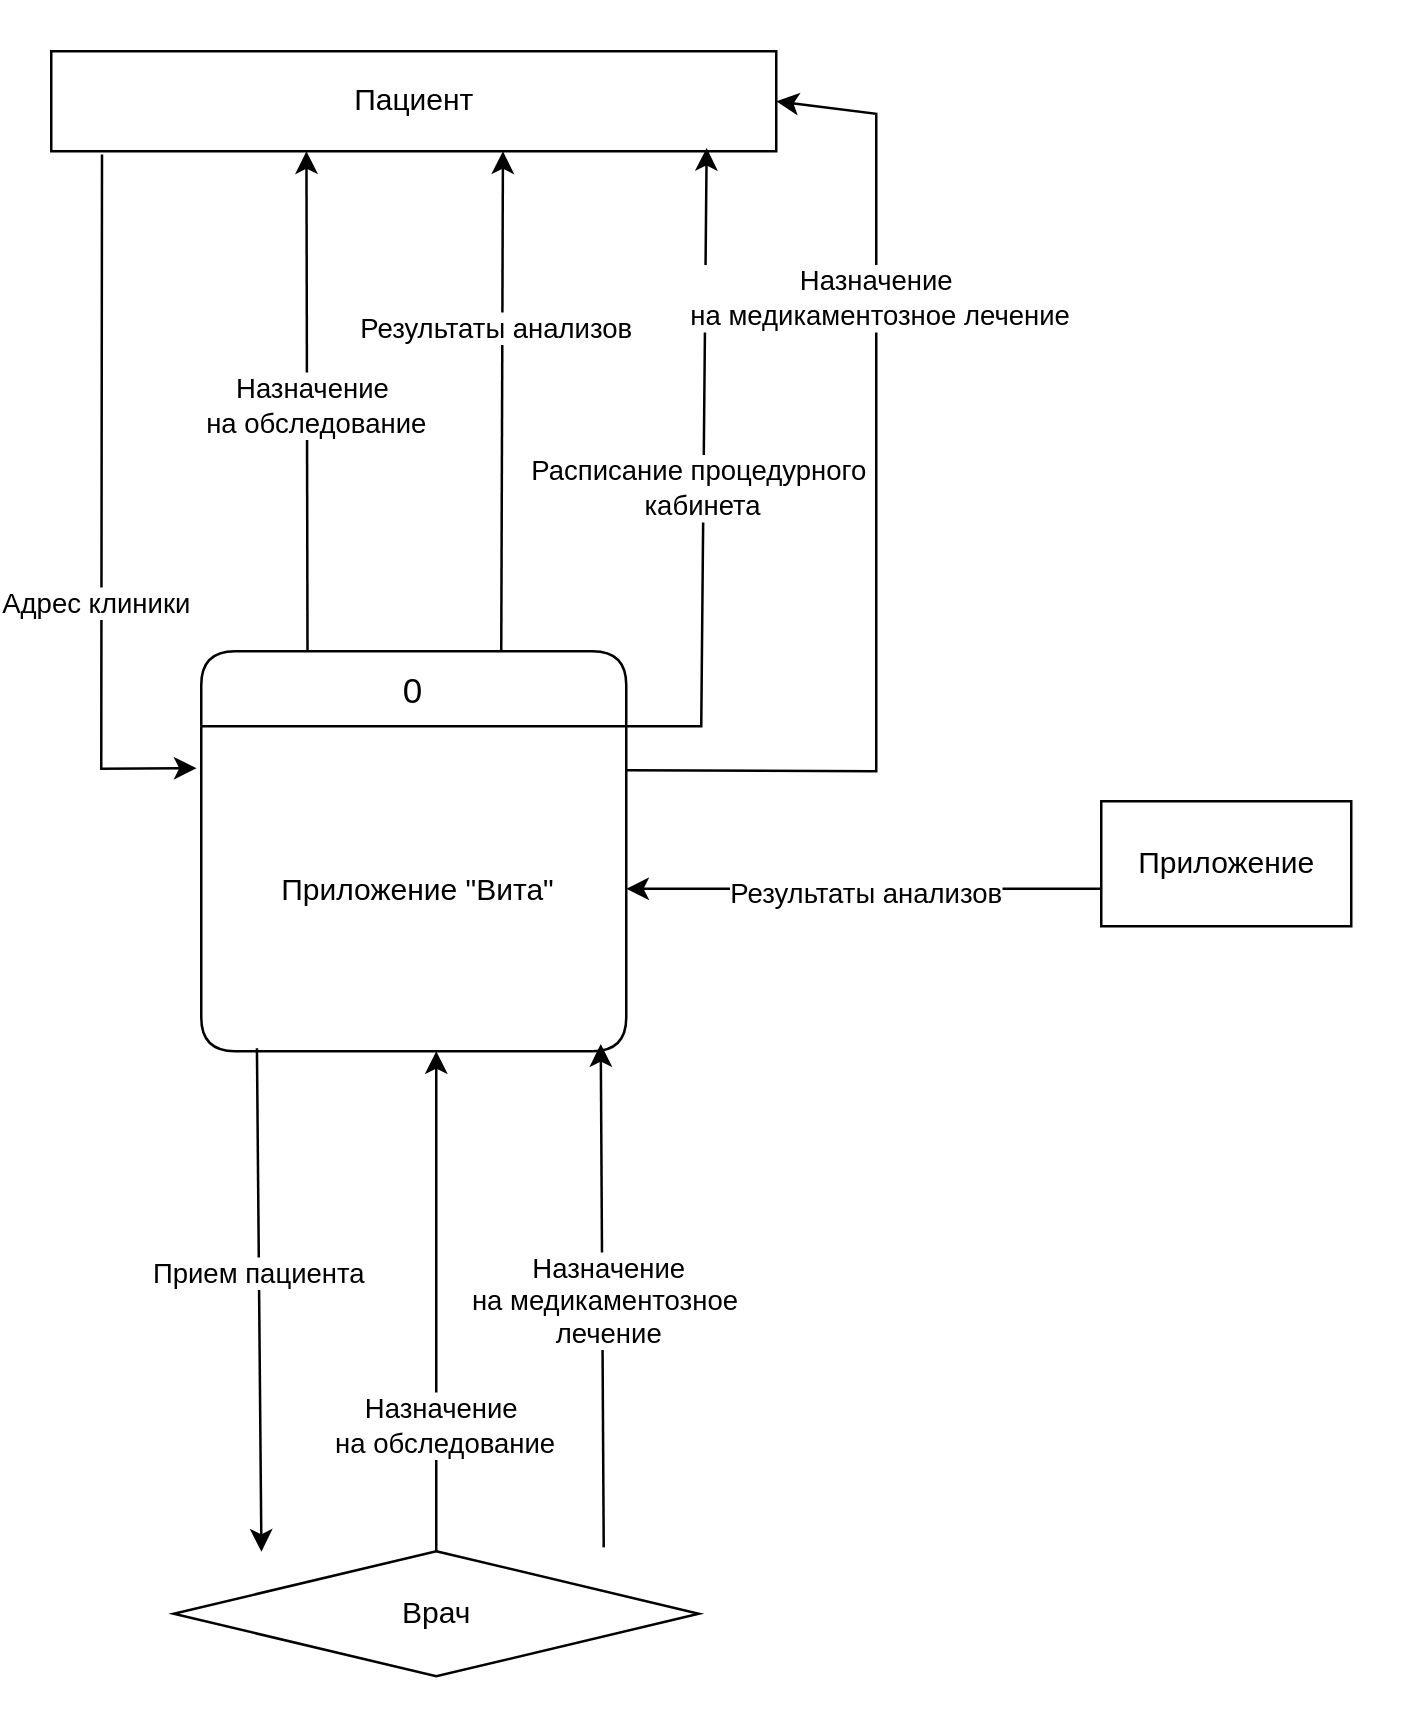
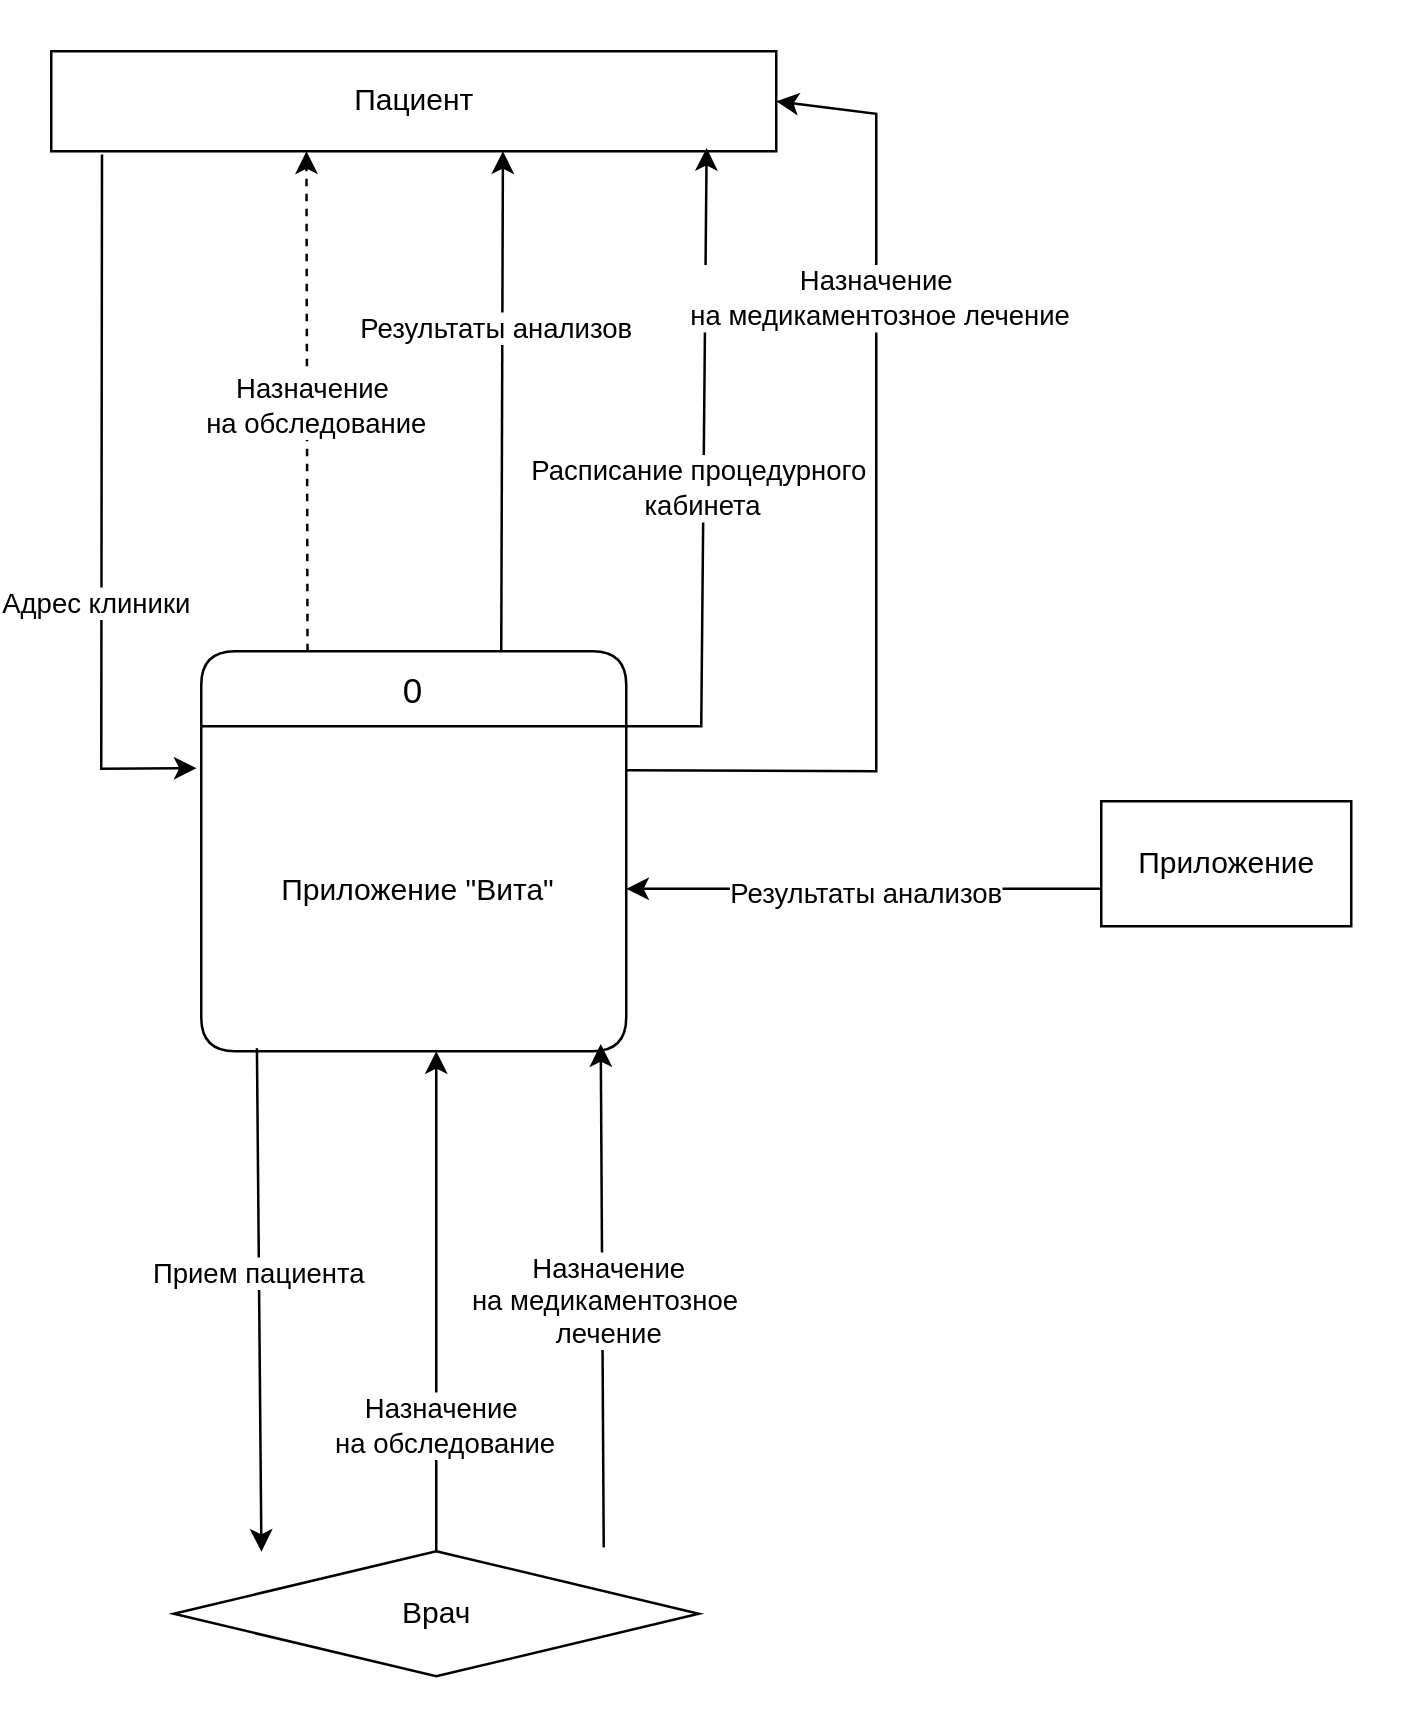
edge "0" -> "Пациент": style solid -> dashed
